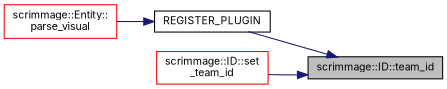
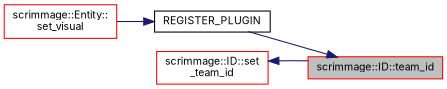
node "scrimmage::Entity:: parse_visual": label "scrimmage::Entity:: parse_visual" -> "scrimmage::Entity:: set_visual"
node "scrimmage::ID::team_id": color black -> red
edge "scrimmage::ID::set _team_id" -> "scrimmage::ID::team_id": reversed
